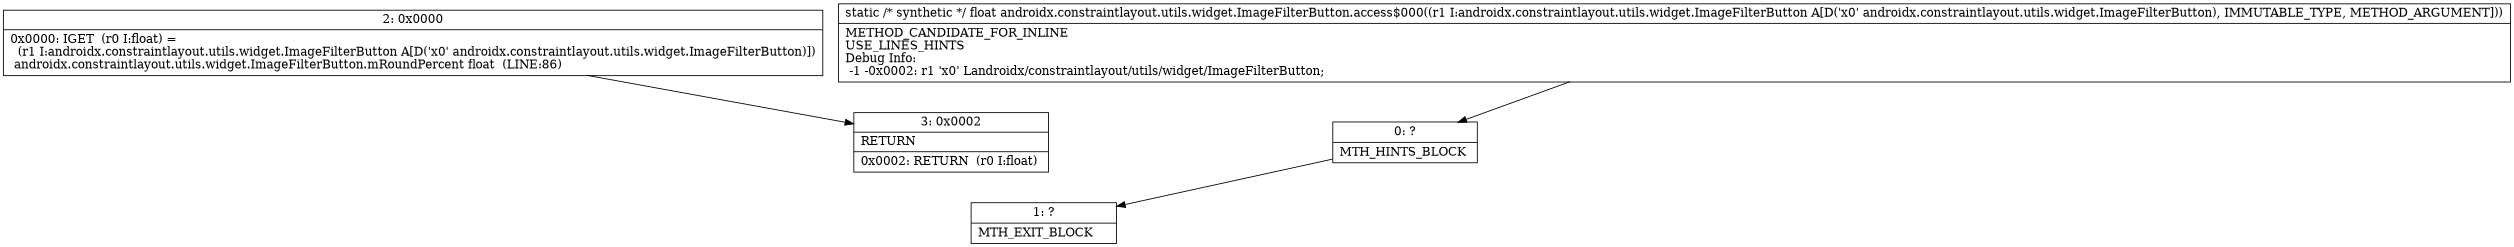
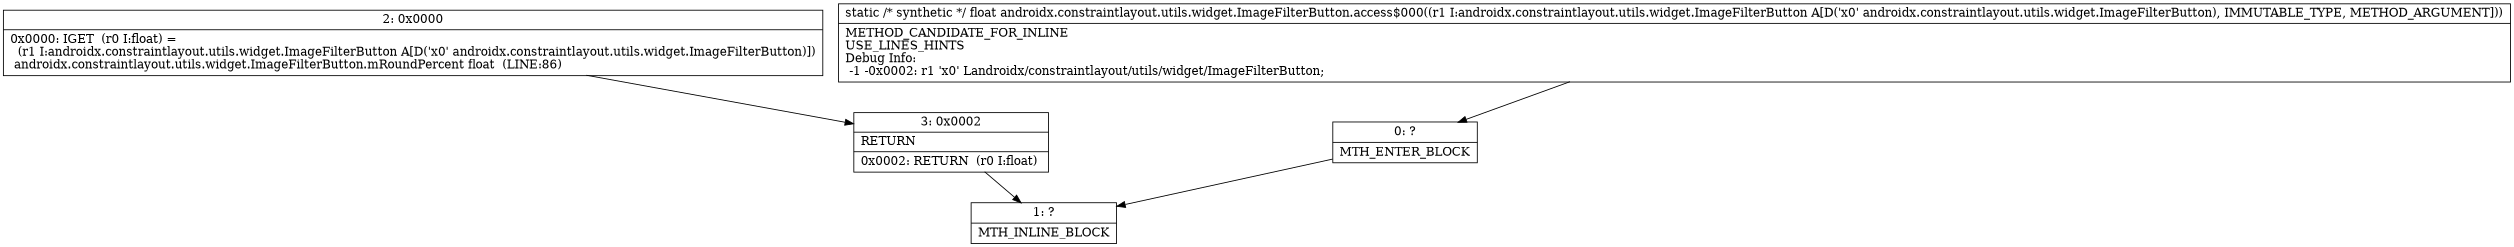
node "0: ?": text "MTH_HINTS_BLOCK" -> "MTH_ENTER_BLOCK"
edge "3: 0x0002" -> "1: ?": added
node "1: ?": text "MTH_EXIT_BLOCK" -> "MTH_INLINE_BLOCK"
